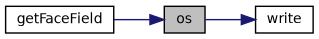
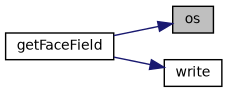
edge "os" -> "write": now "getFaceField" -> "write"
